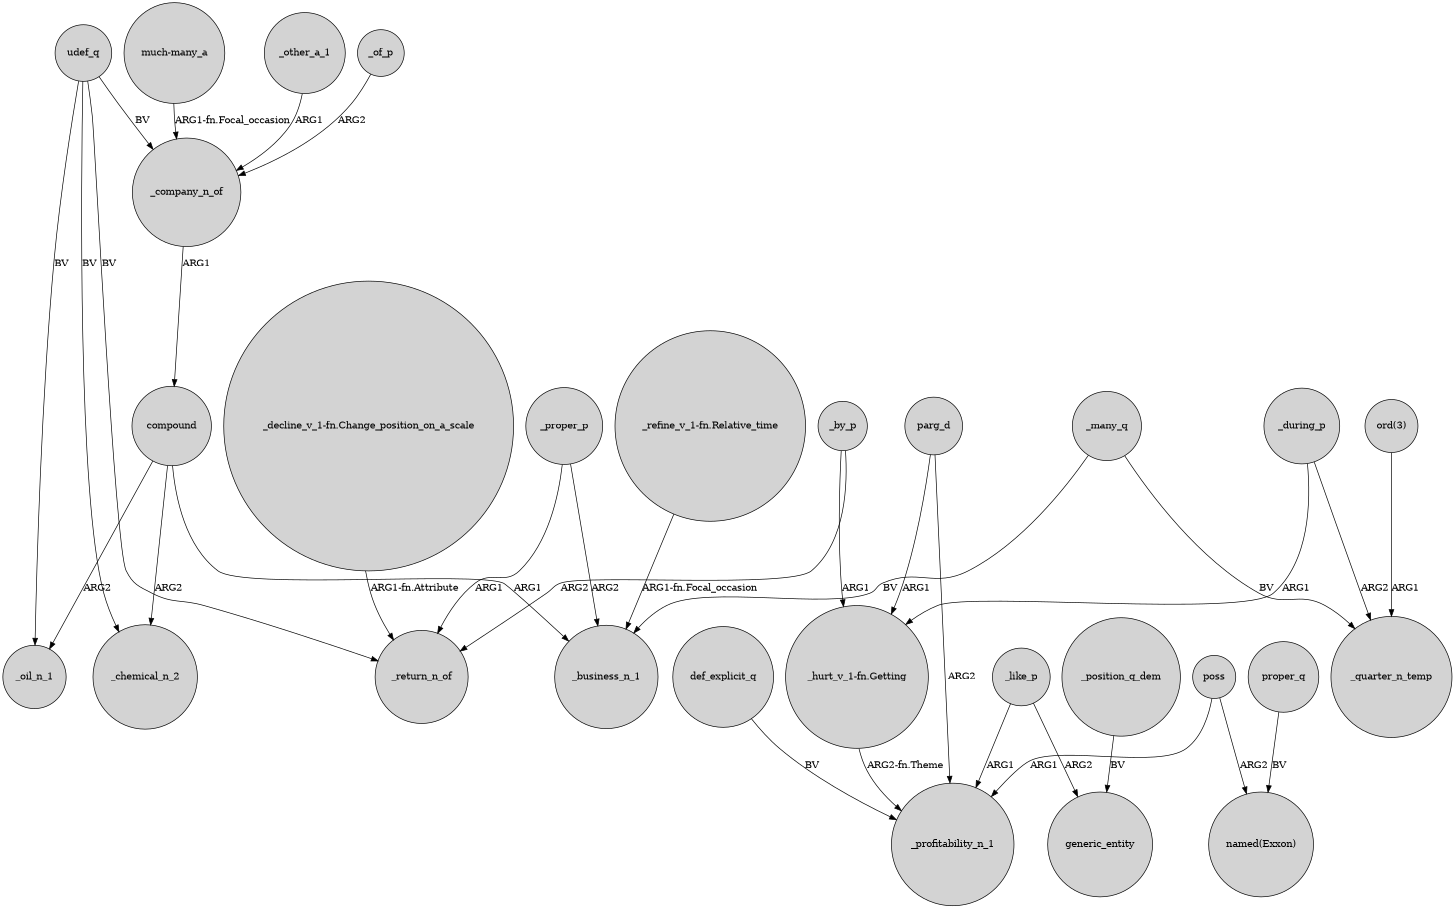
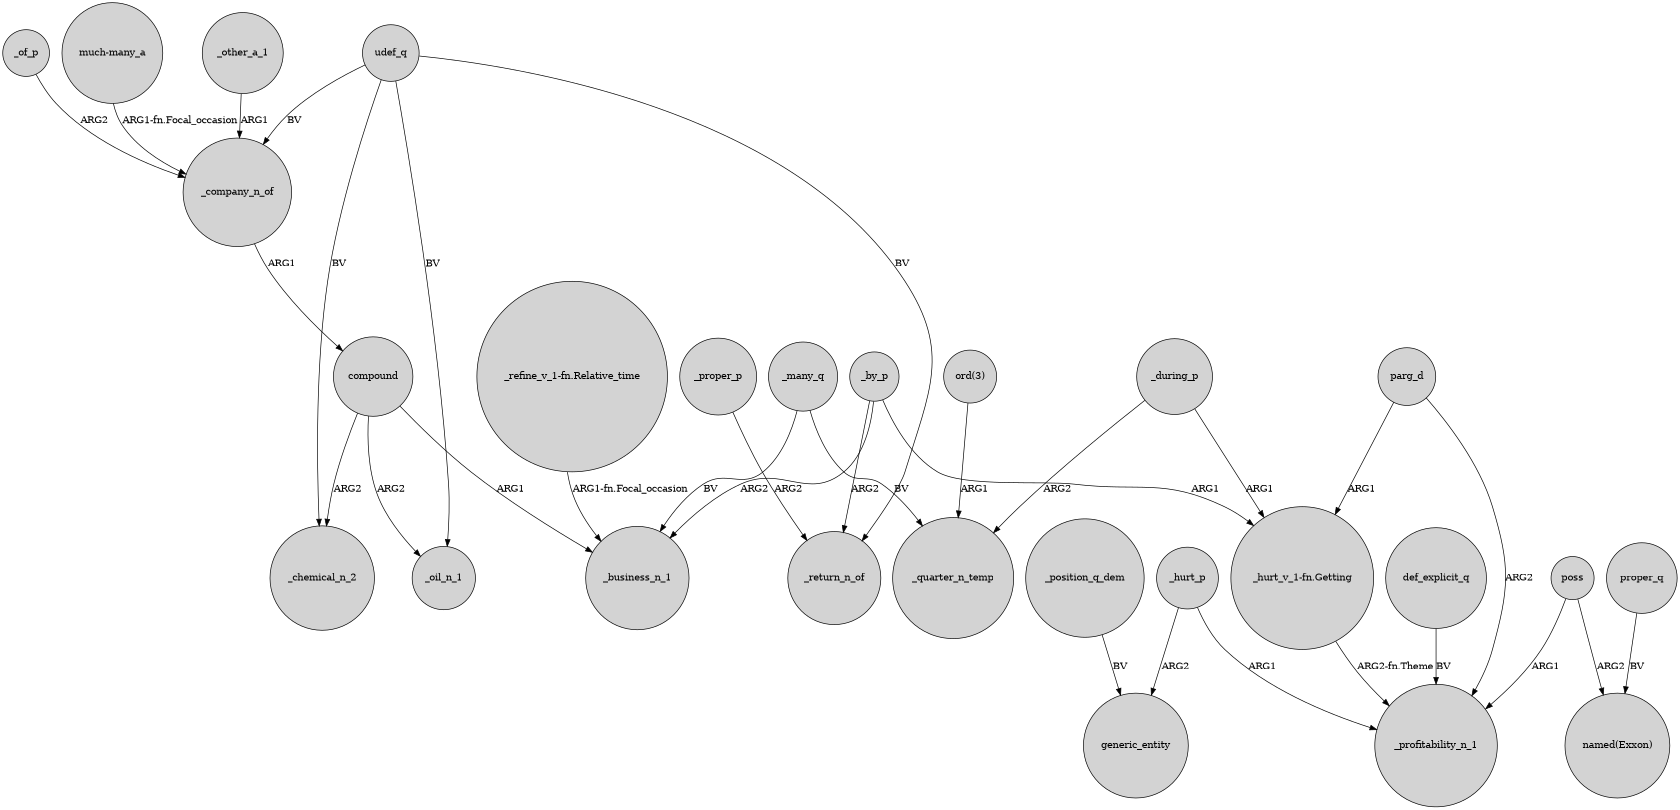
node "_decline_v_1-fn.Change_position_on_a_scale": removed
edge "_proper_p" -> "_business_n_1": now "_by_p" -> "_business_n_1"
edge "_proper_p" -> "_return_n_of": label "ARG1" -> "ARG2"
node "_like_p": label "_like_p" -> "_hurt_p"
